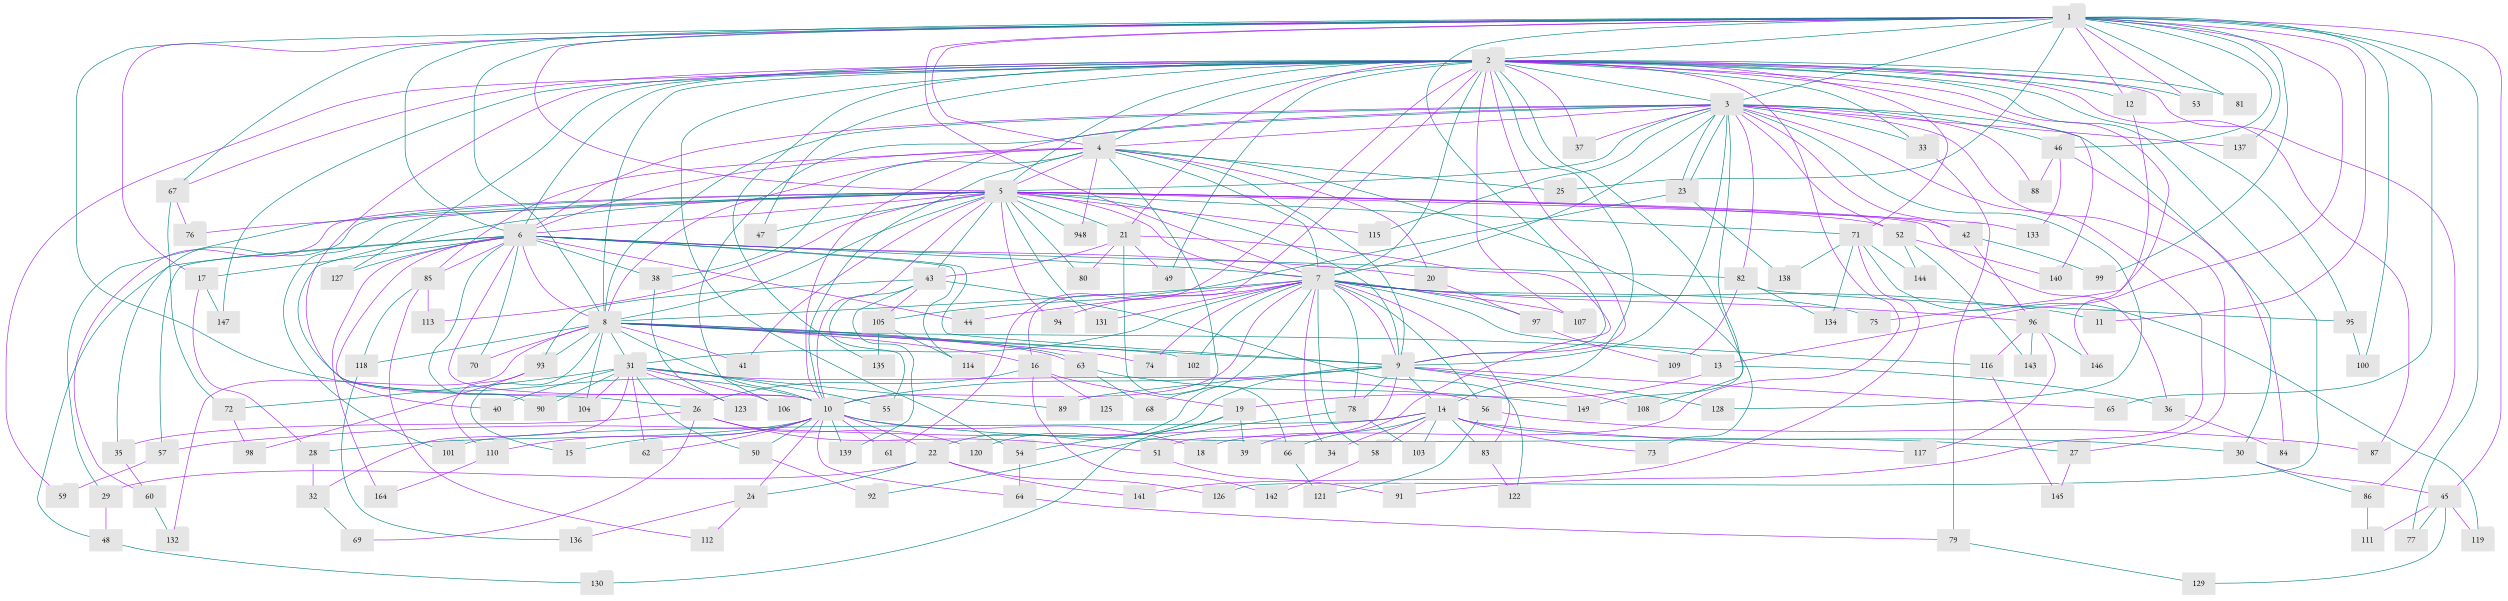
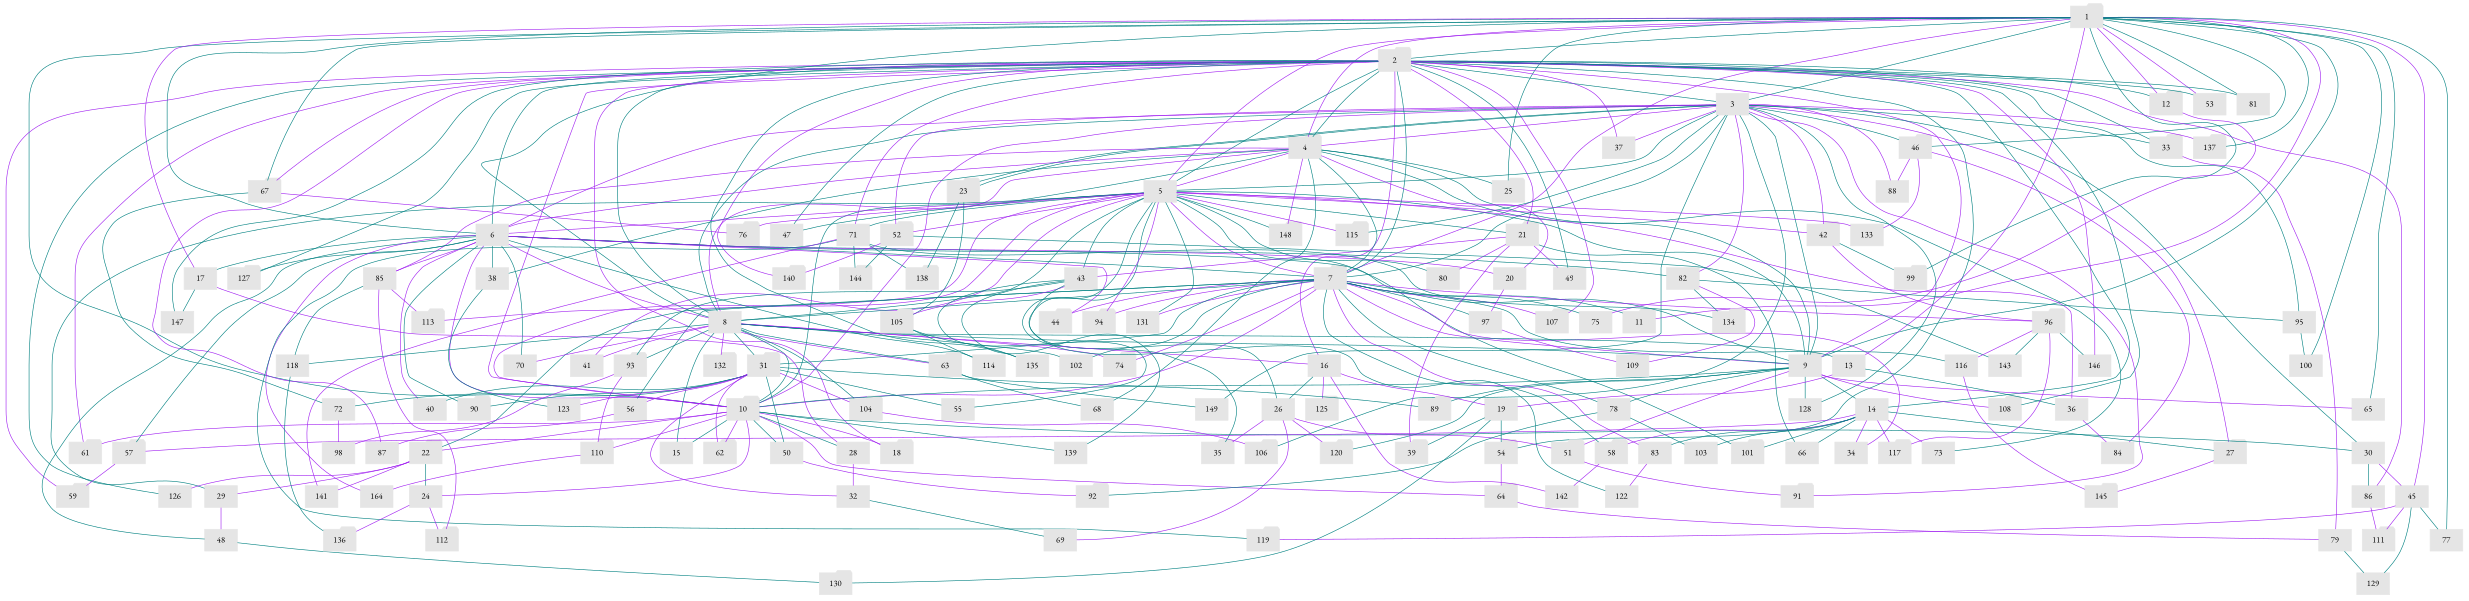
node "948": label "948" -> "148"
edge "31" -- "106": now "104" -- "106"
node "60": removed
node "121": removed
